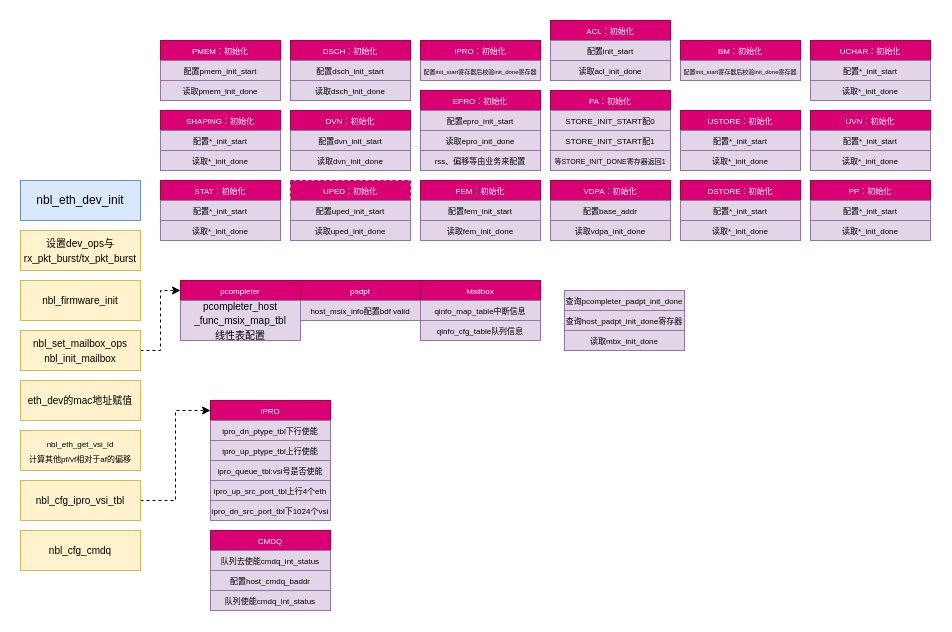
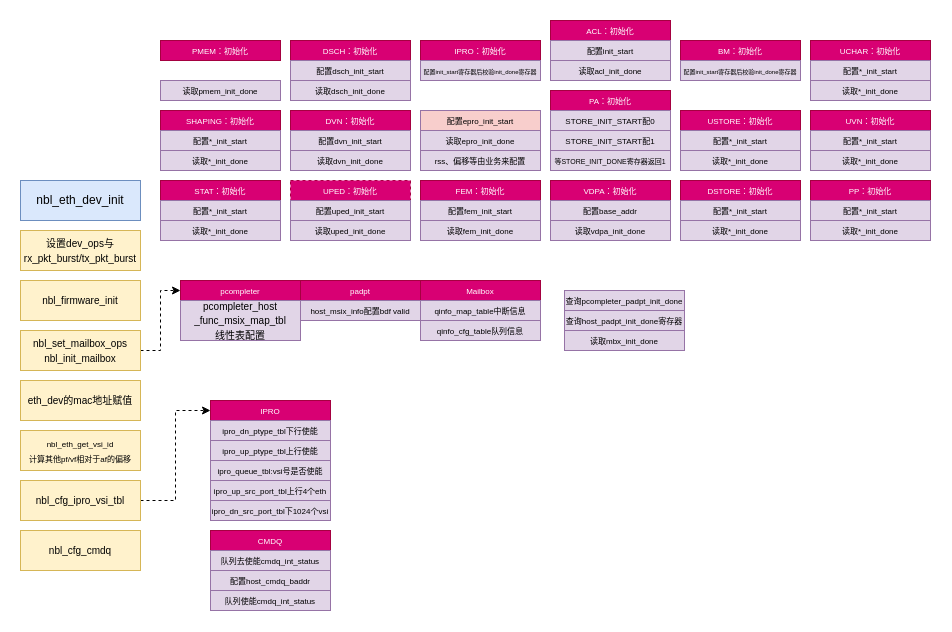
node "配置pmem_init_start": removed
node "EPRO：初始化": removed
node "配置epro_init_start": fillcolor #e1d5e7 -> #f8cecc
